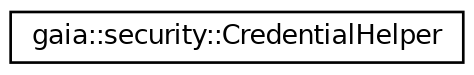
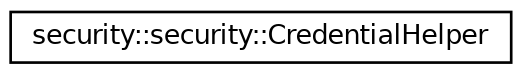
node "gaia::security::CredentialHelper": label "gaia::security::CredentialHelper" -> "security::security::CredentialHelper"
